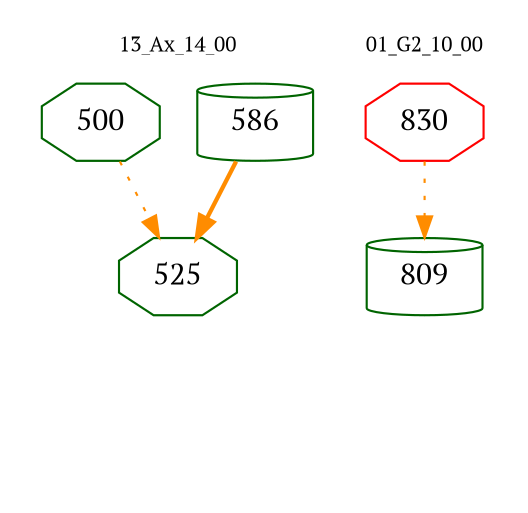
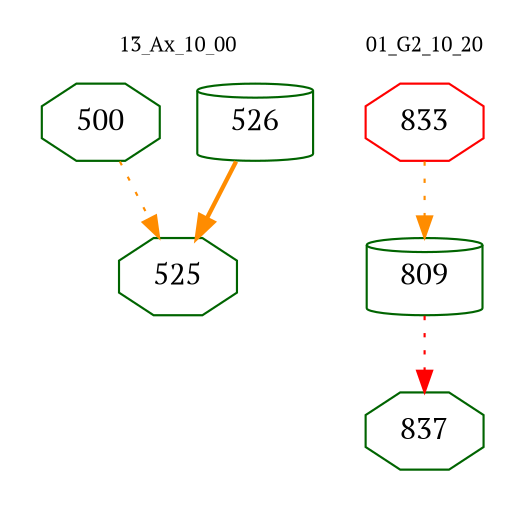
cluster "13_Ax_14_00": label "13_Ax_14_00" -> "13_Ax_10_00"
cluster "01_G2_10_00": label "01_G2_10_00" -> "01_G2_10_20"
node "586": label "586" -> "526"
node "830": label "830" -> "833"
node "837": added
